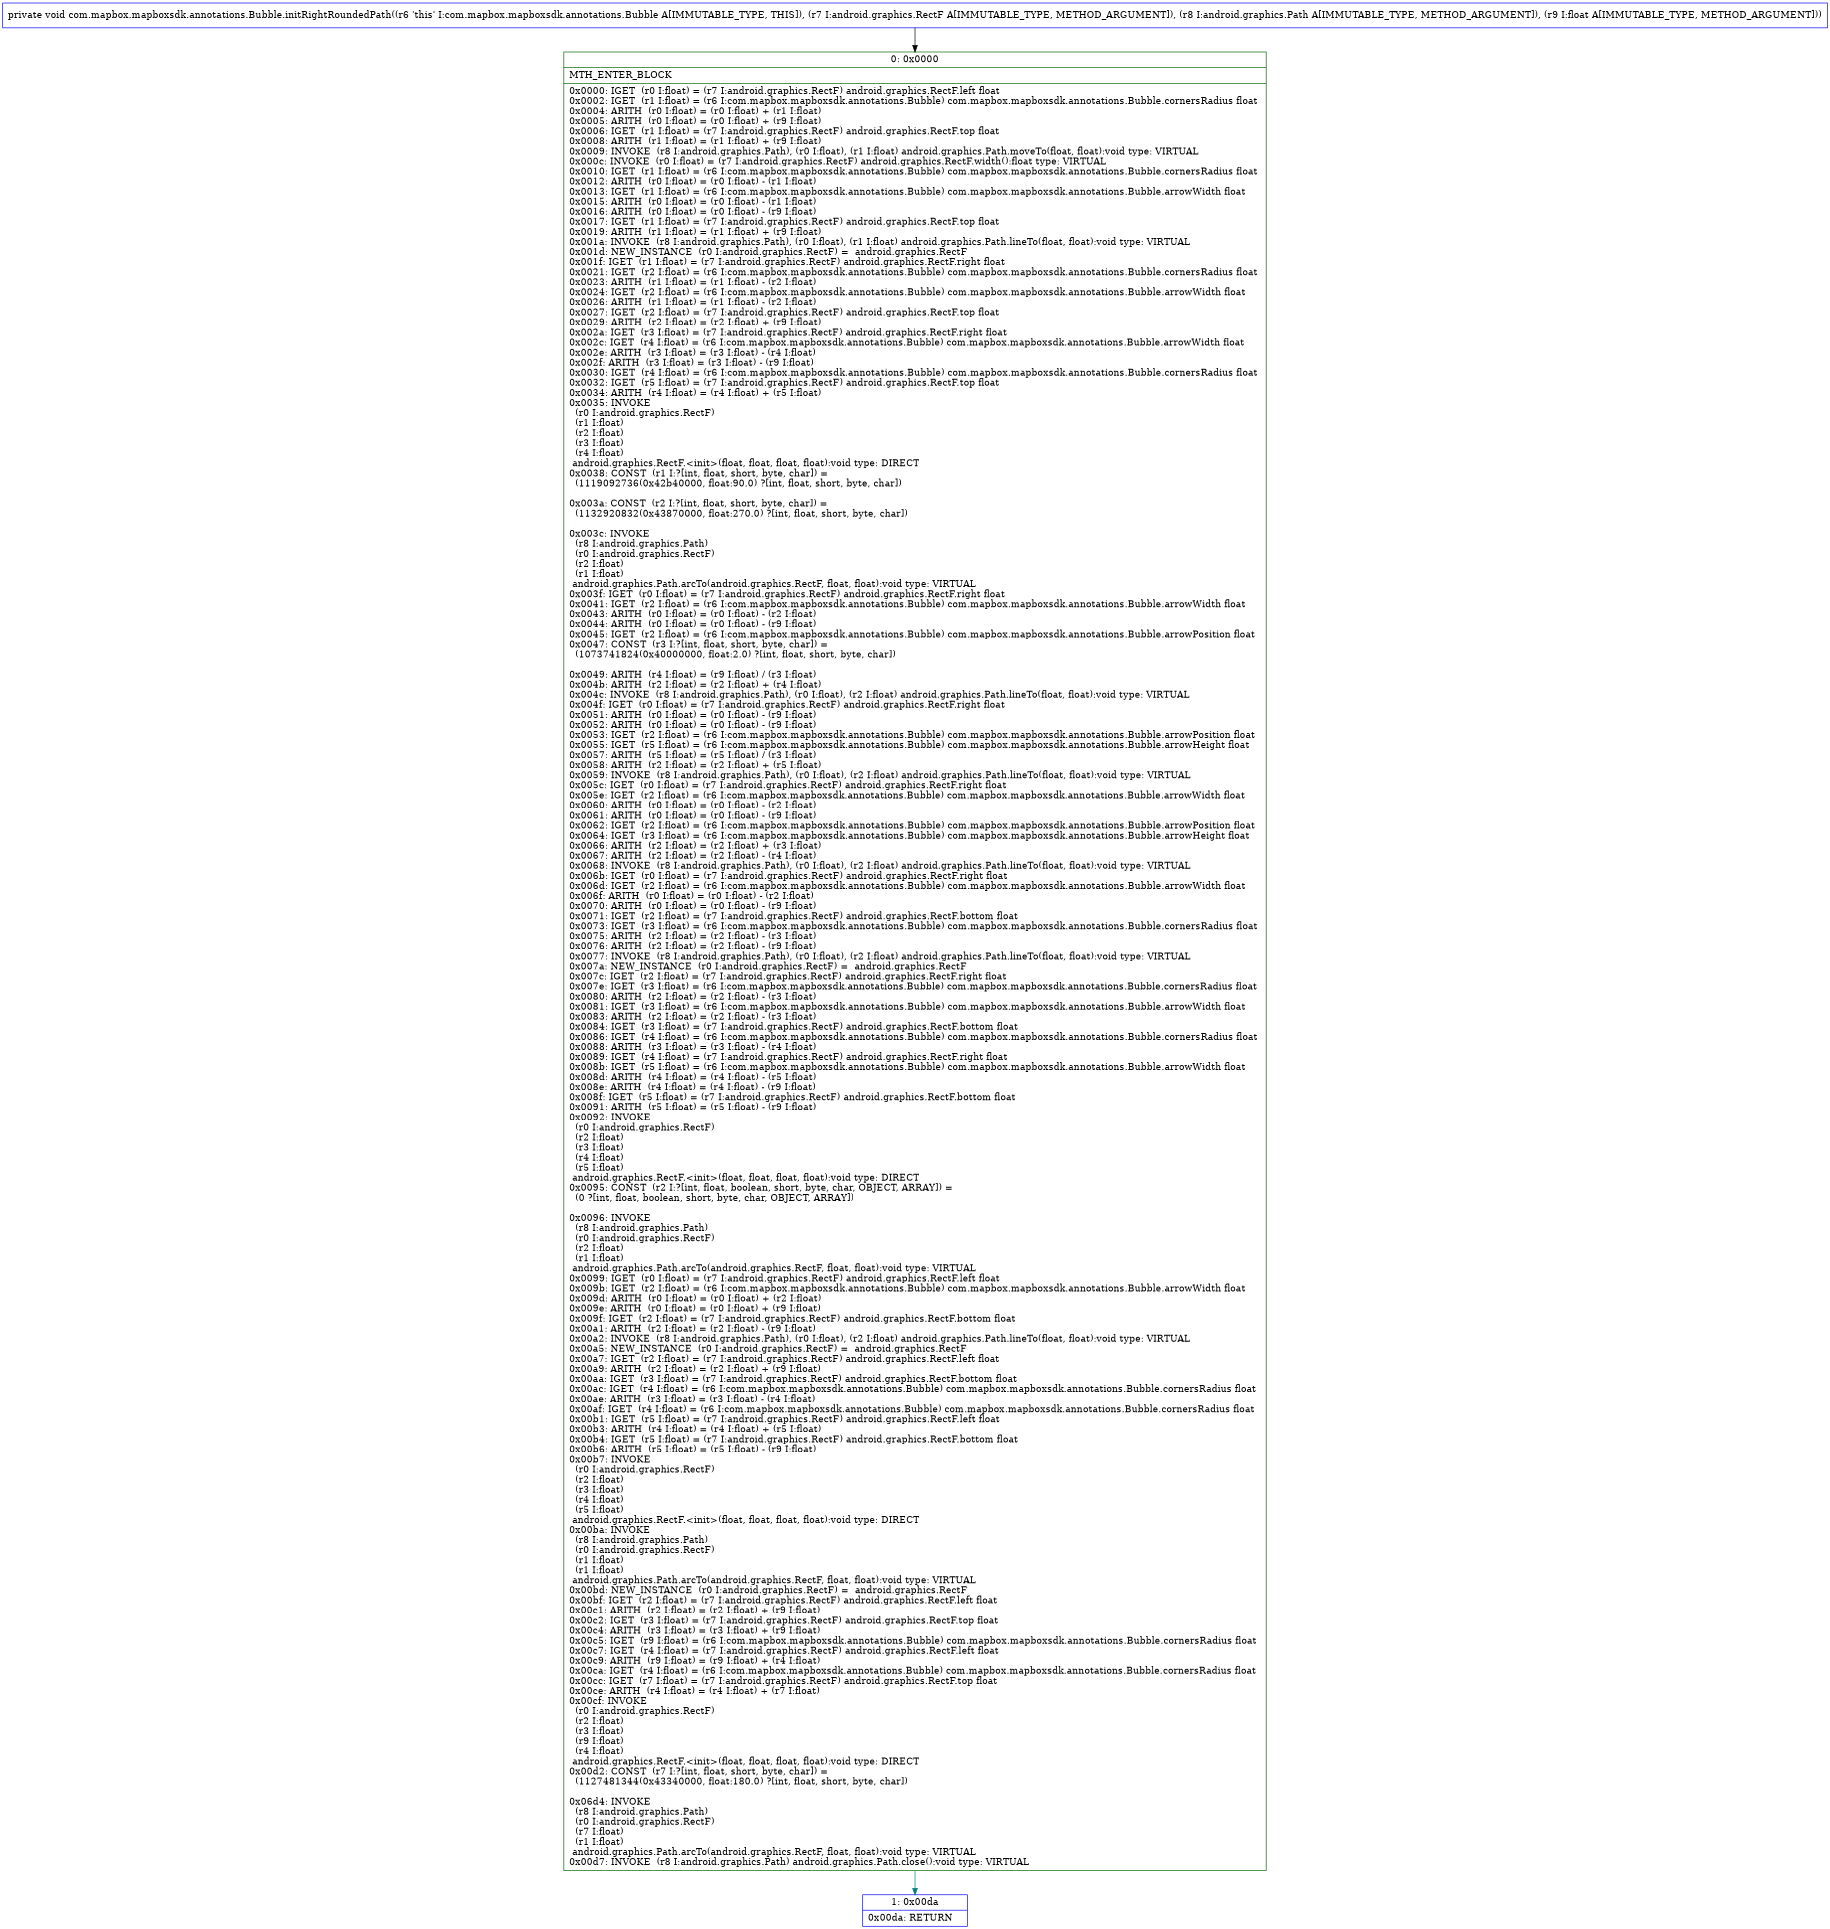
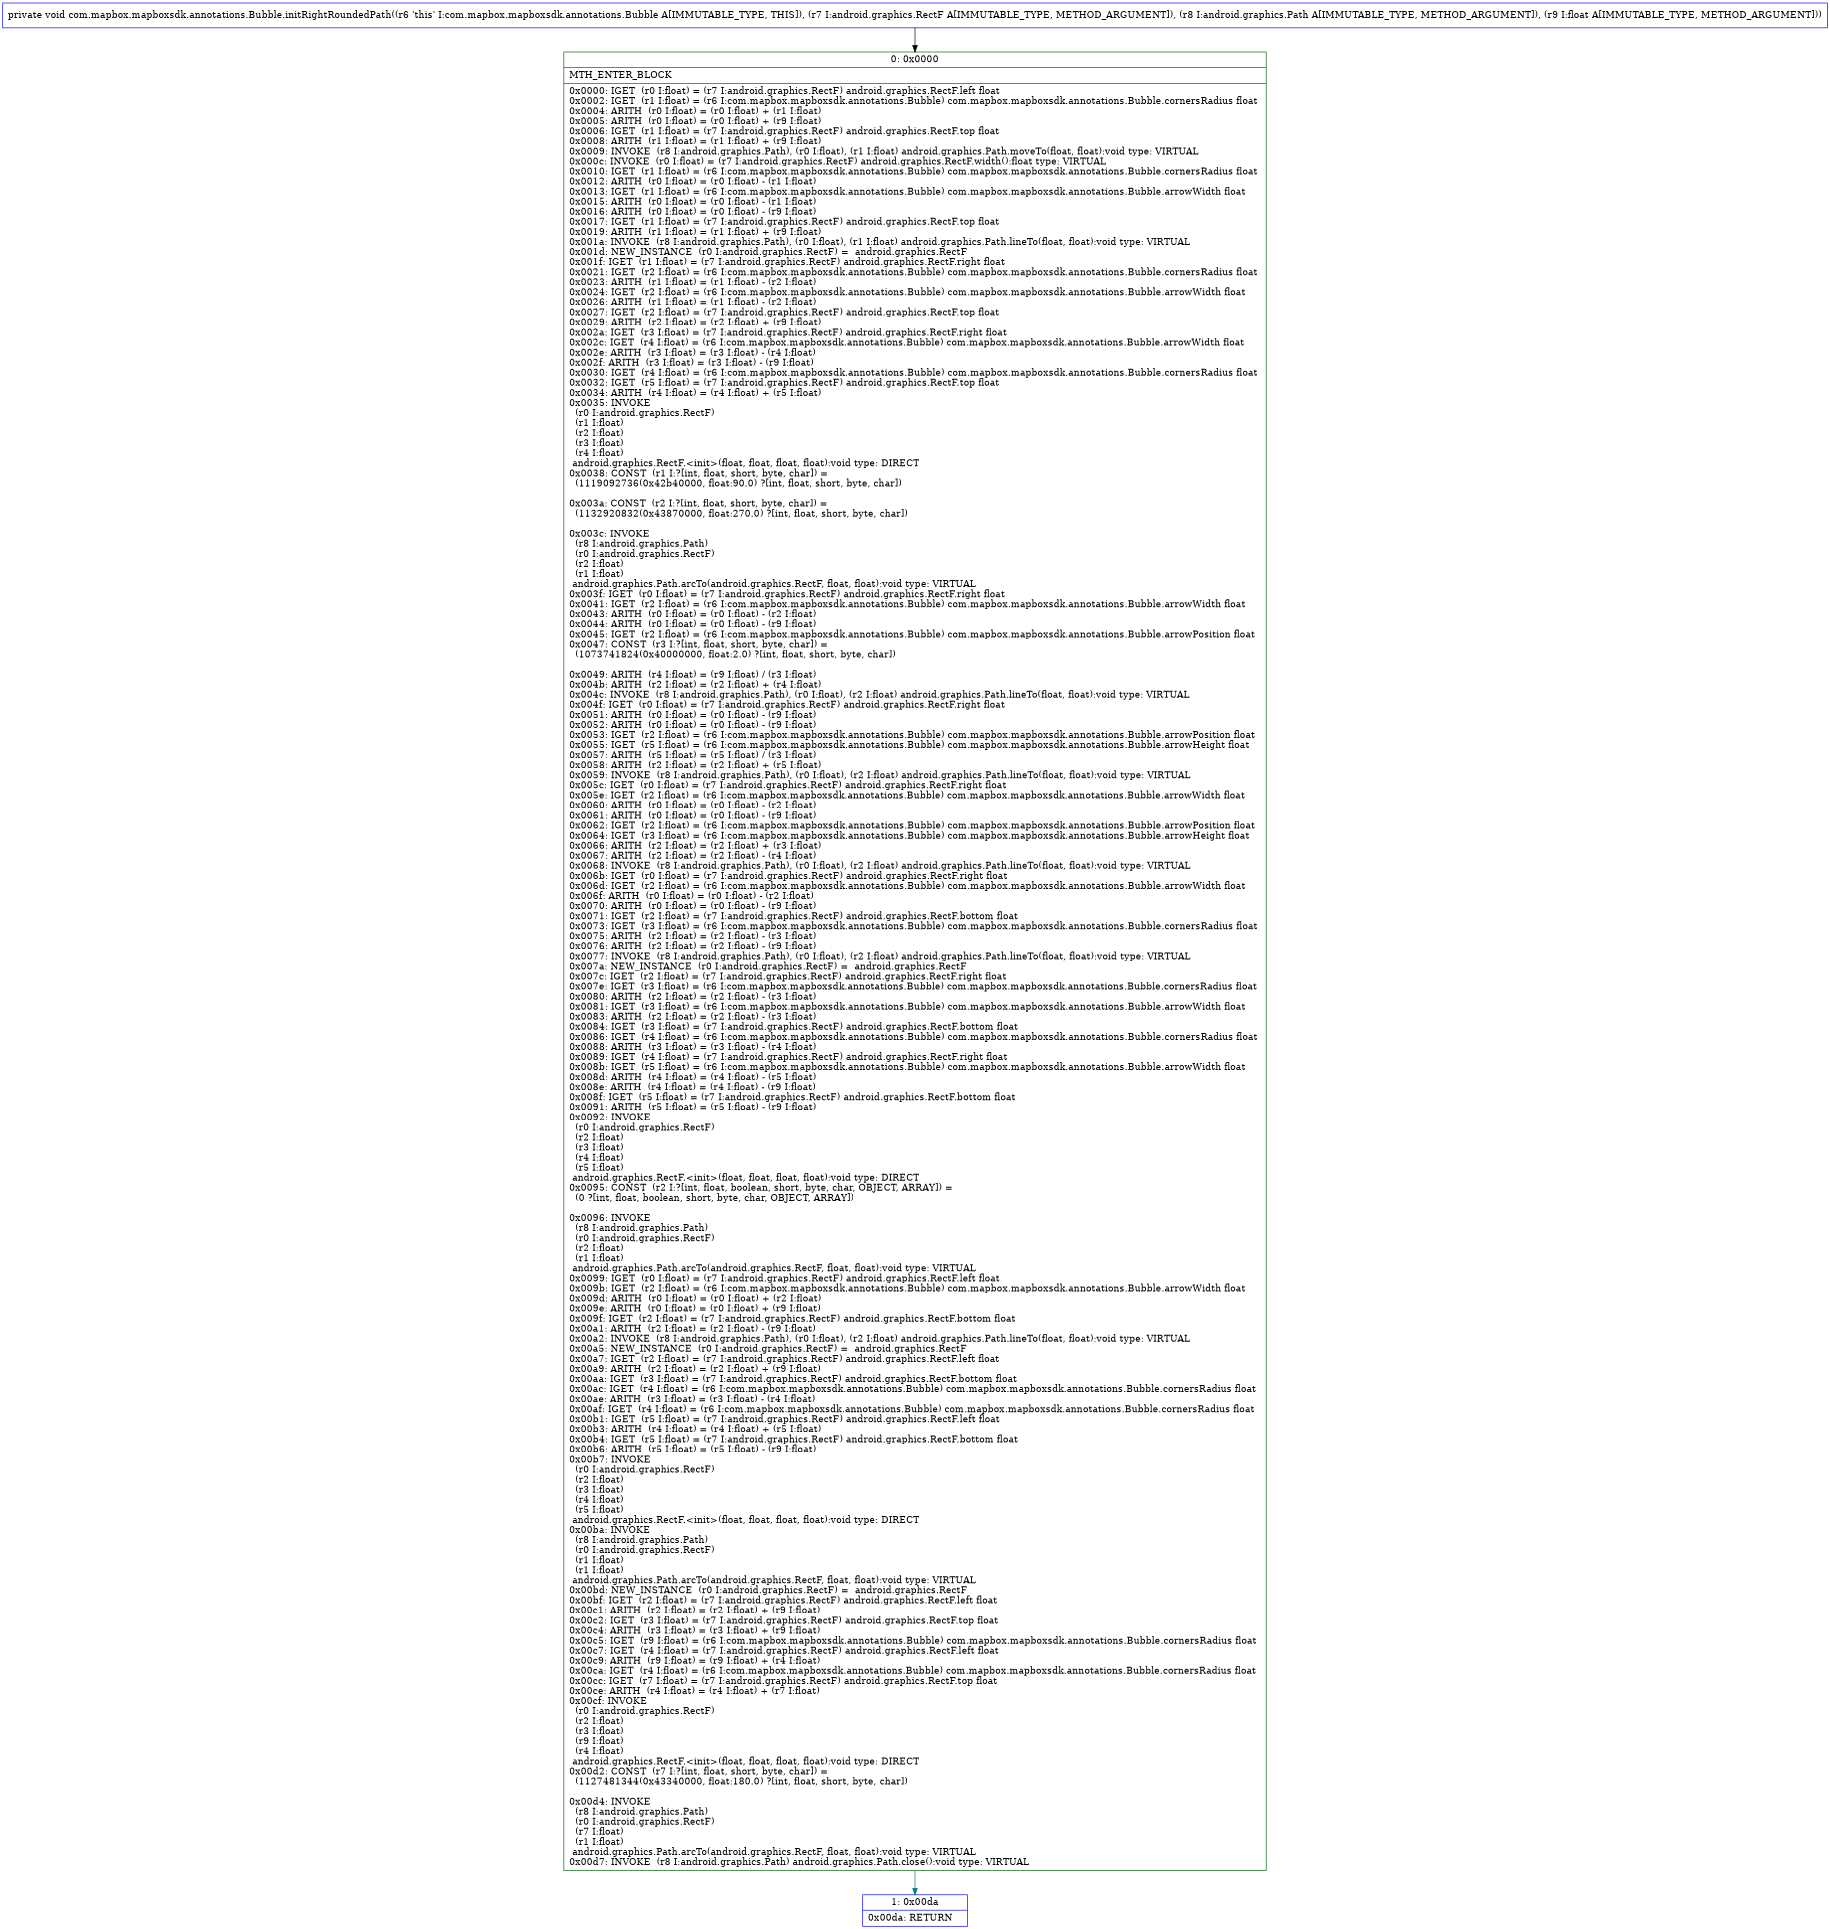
node "0: 0x0000": text "0x06d4: INVOKE" -> "0x00d4: INVOKE"
